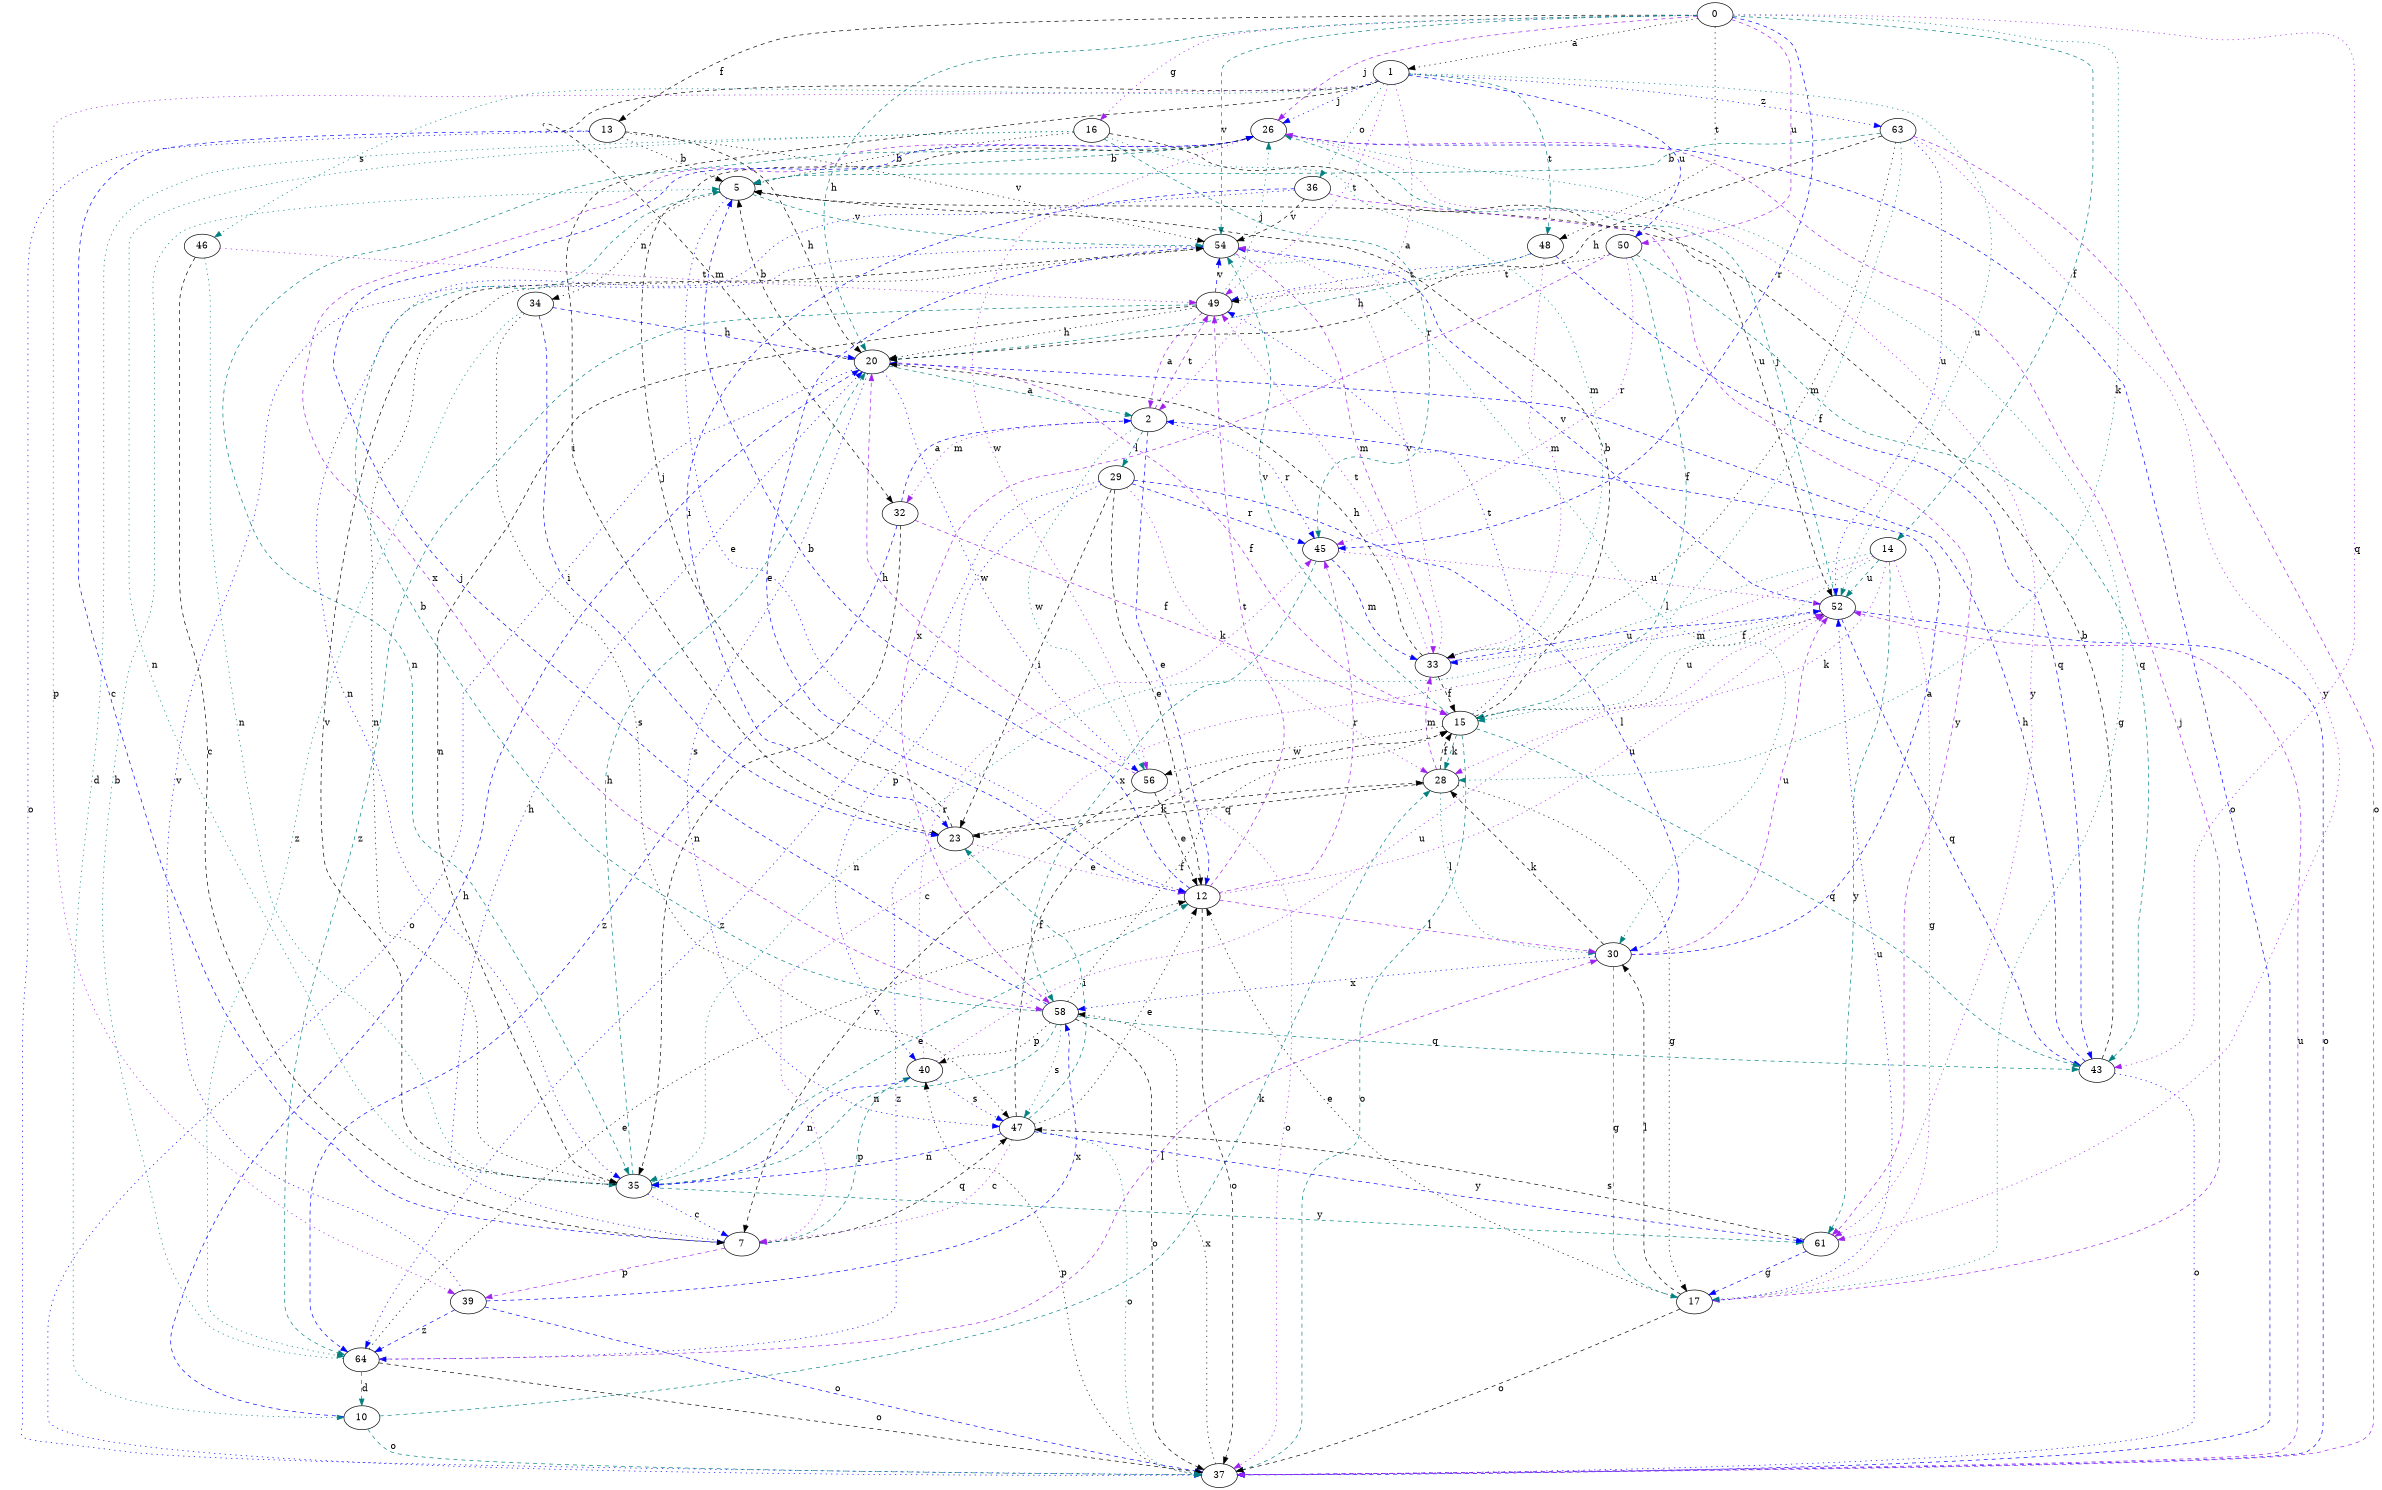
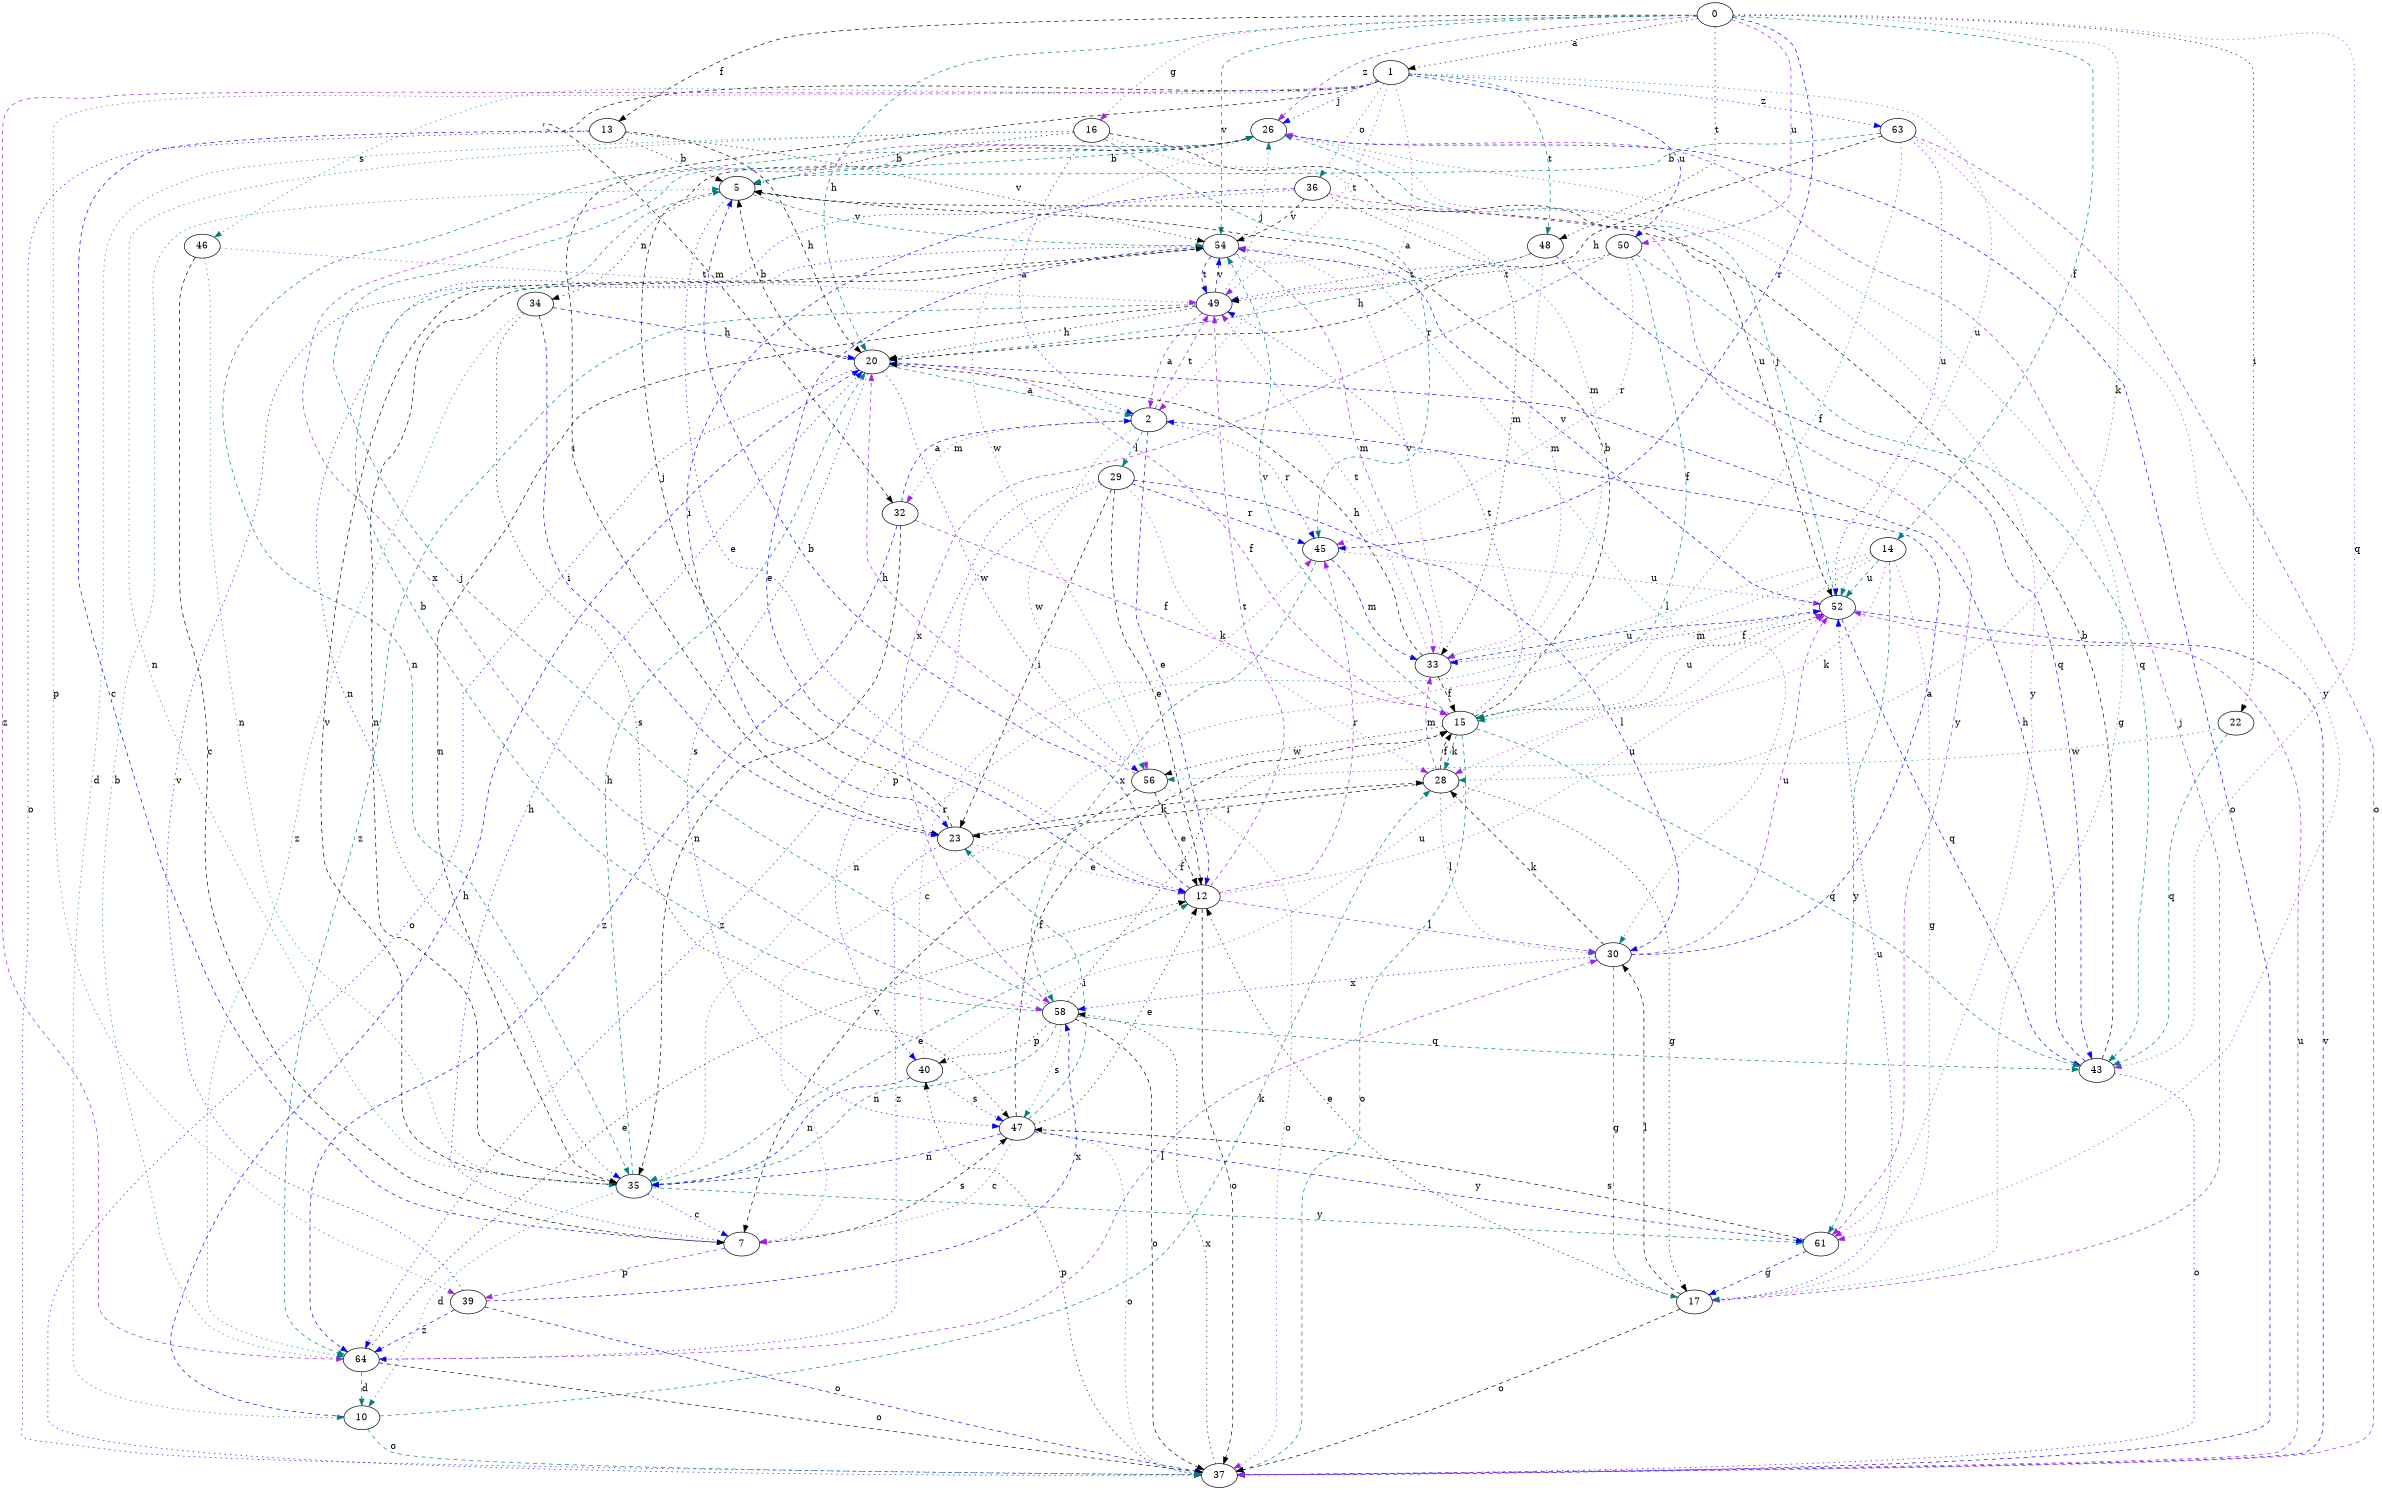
edge "0" -> "26": label "j" -> "z"
edge "1" -> "64": added, label "z"
edge "54" -> "49": added, label "t"
edge "16" -> "2": added, label "a"
edge "58" -> "26": color blue -> teal
edge "54" -> "35": style dotted -> dashed
edge "63" -> "33": now "36" -> "33"
node "22": added
edge "28" -> "23": label "q" -> "i"
edge "52" -> "37": label "o" -> "v"
edge "7" -> "40": removed, label "p"
edge "7" -> "47": label "q" -> "s"
edge "35" -> "10": added, label "d"
